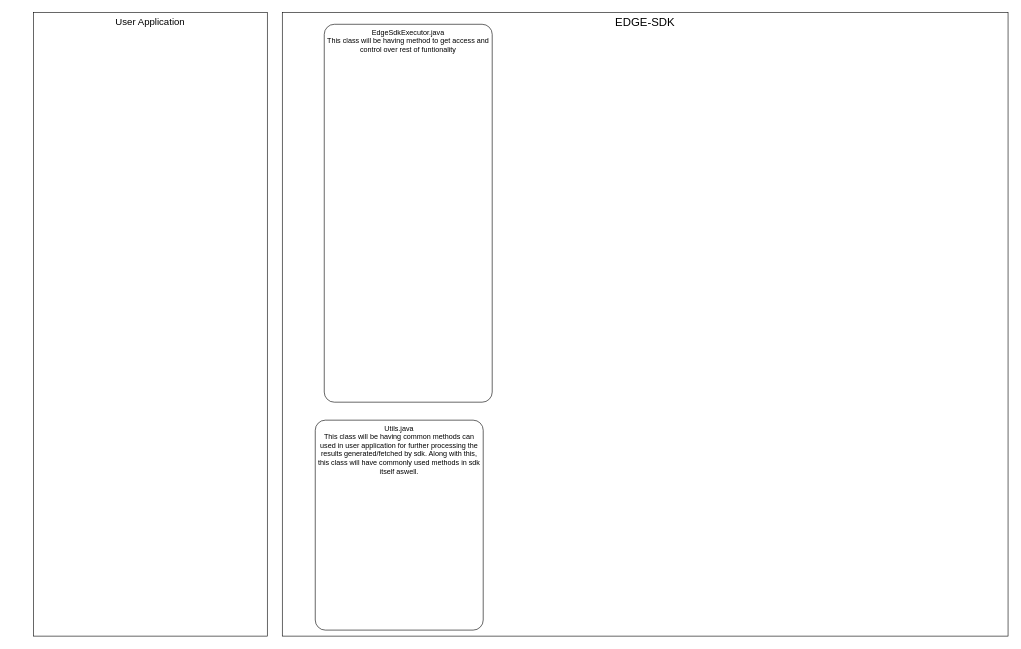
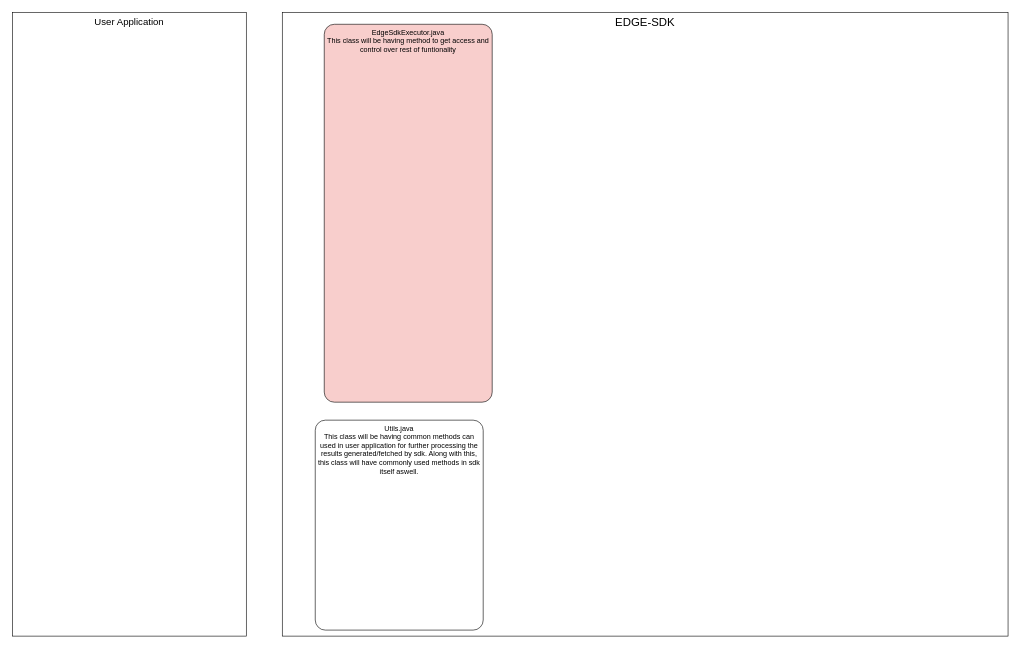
node "EdgeSdkExecutor.java This class will be having method to get access and control over rest of funtionality": fillcolor #ffffff -> #f8cecc
node "User Application": moved (150, 324) -> (129, 324)
